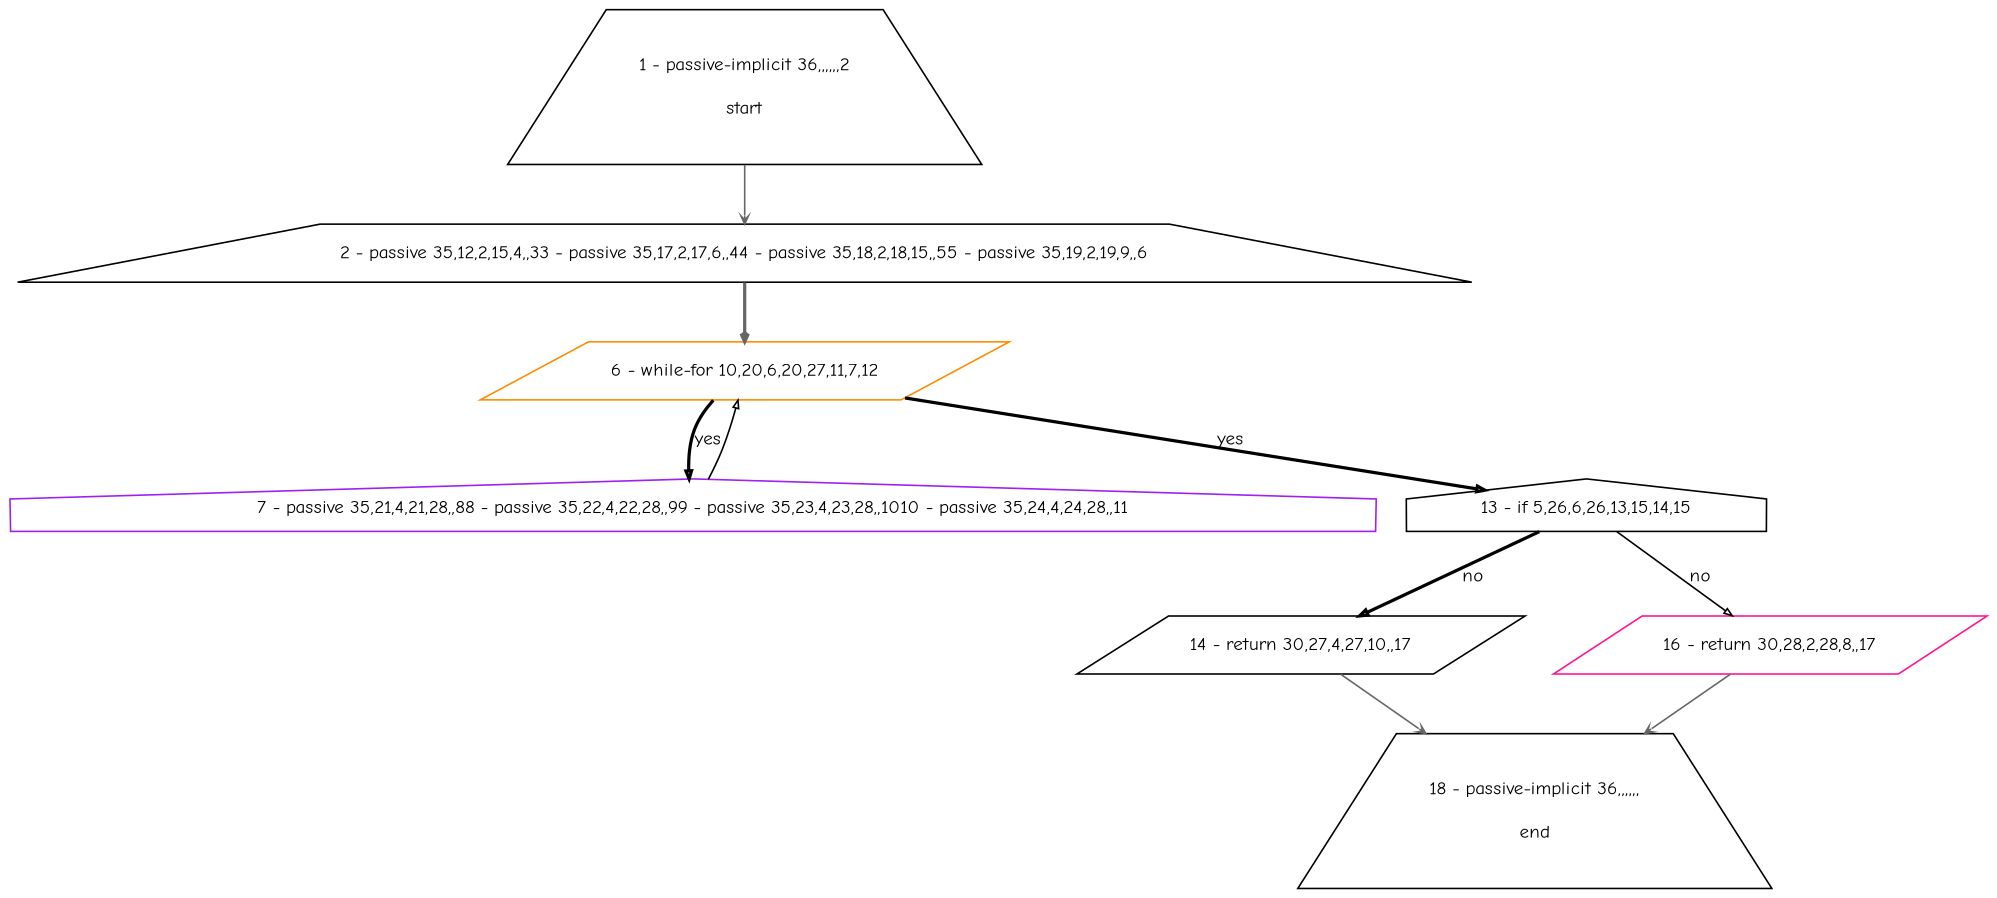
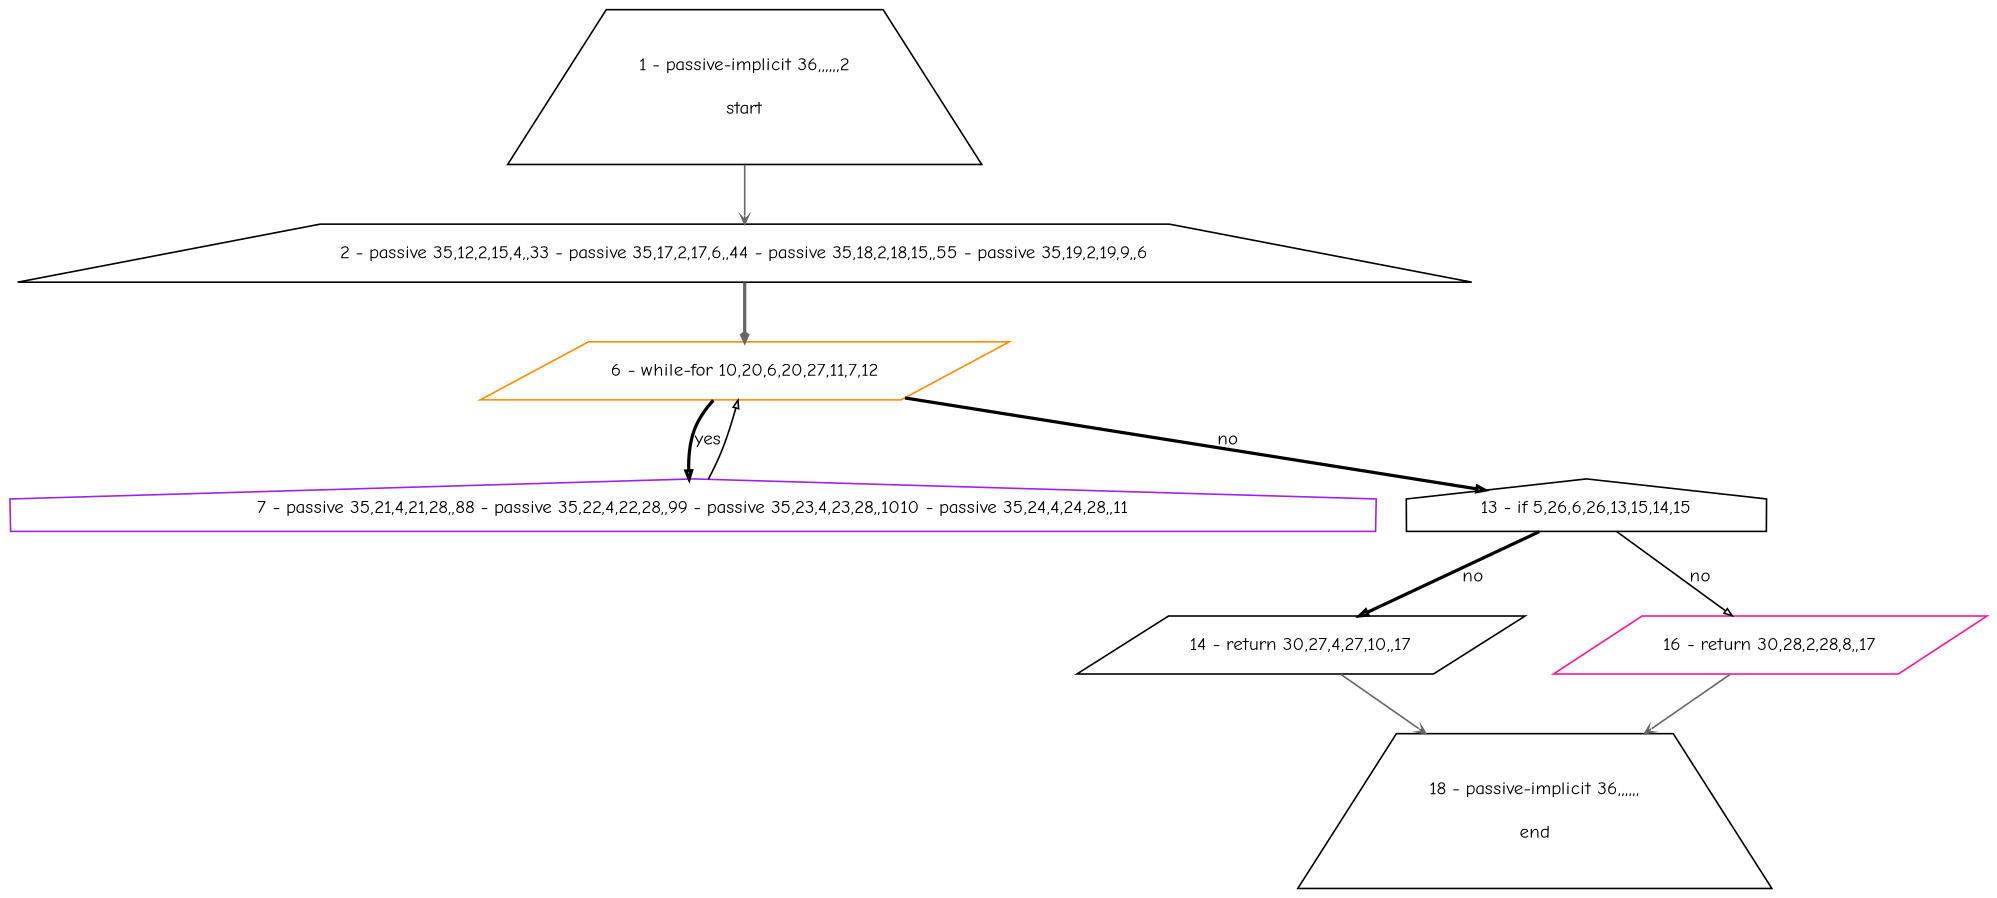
edge "6 - while-for 10,20,6,20,27,11,7,12" -> "13 - if 5,26,6,26,13,15,14,15": label "yes" -> "no"
